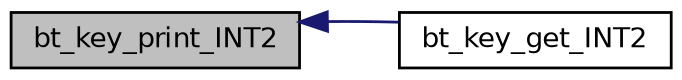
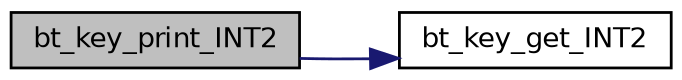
edge "bt_key_get_INT2" -> "bt_key_print_INT2": reversed
